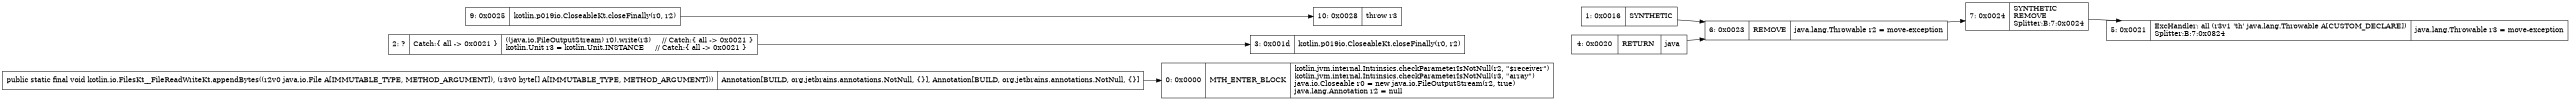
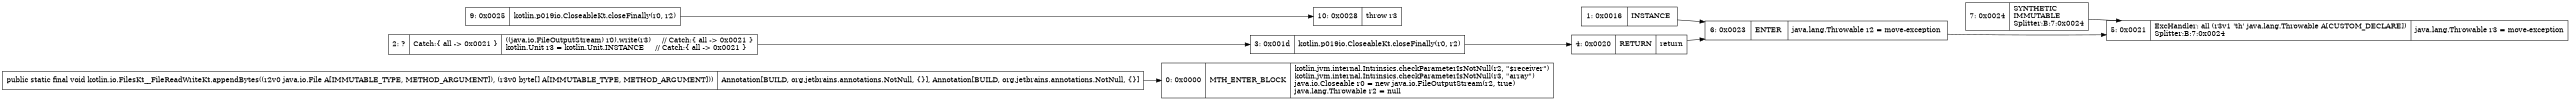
node "1: 0x0016": text "SYNTHETIC" -> "INSTANCE"
node "7: 0x0024": text "REMOVE" -> "IMMUTABLE"
edge "6: 0x0023" -> "7: 0x0024": now "6: 0x0023" -> "5: 0x0021"
node "6: 0x0023": text "REMOVE" -> "ENTER"
node "5: 0x0021": text "Splitter:B:7:0x0824" -> "Splitter:B:7:0x0024"
edge "3: 0x001d" -> "4: 0x0020": added
node "4: 0x0020": text "java" -> "return"
node "0: 0x0000": text "java.lang.Annotation r2 = null" -> "java.lang.Throwable r2 = null"
